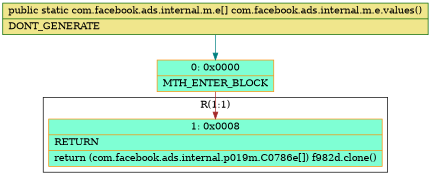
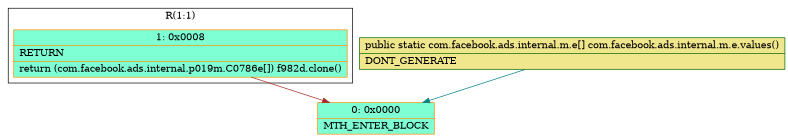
edge "0: 0x0000" -> "1: 0x0008": reversed
